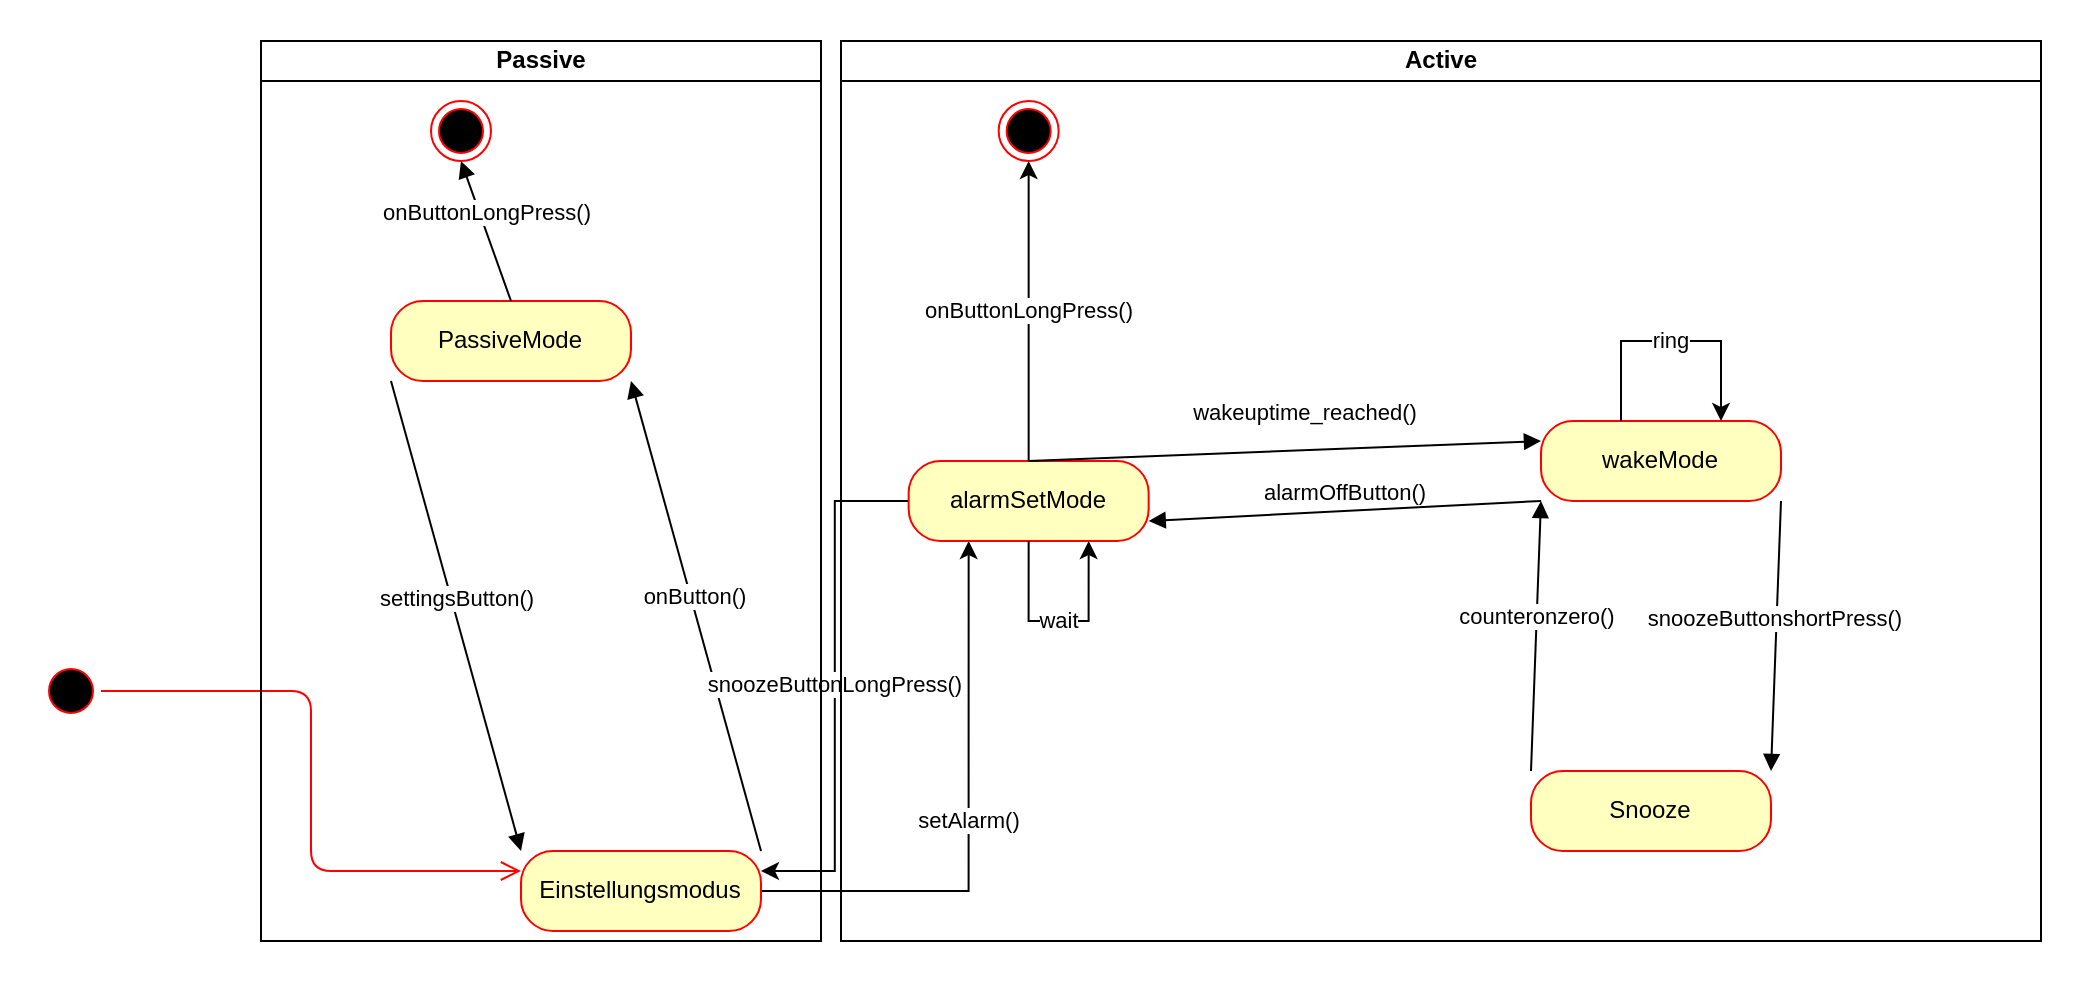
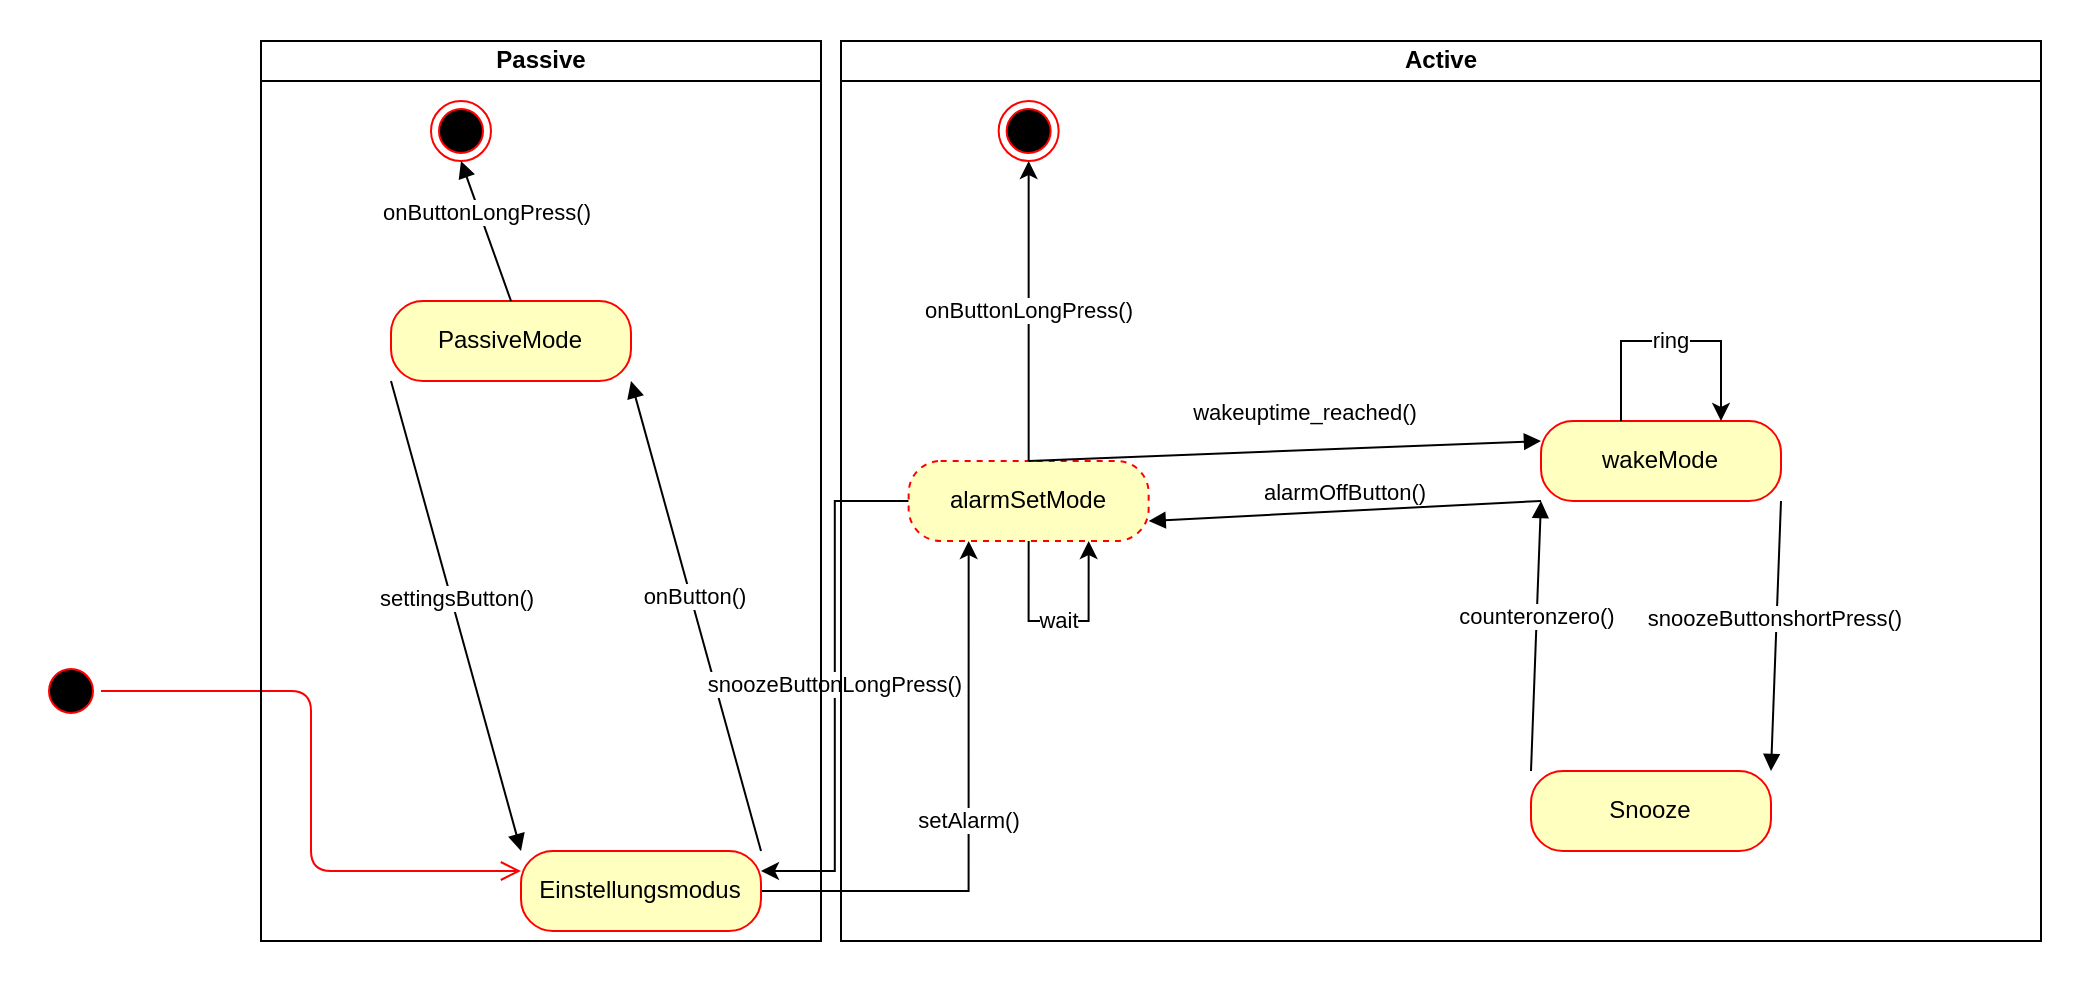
node "alarmSetMode": style solid -> dashed
